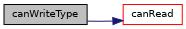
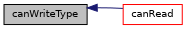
edge "canWriteType" -> "canRead": reversed
